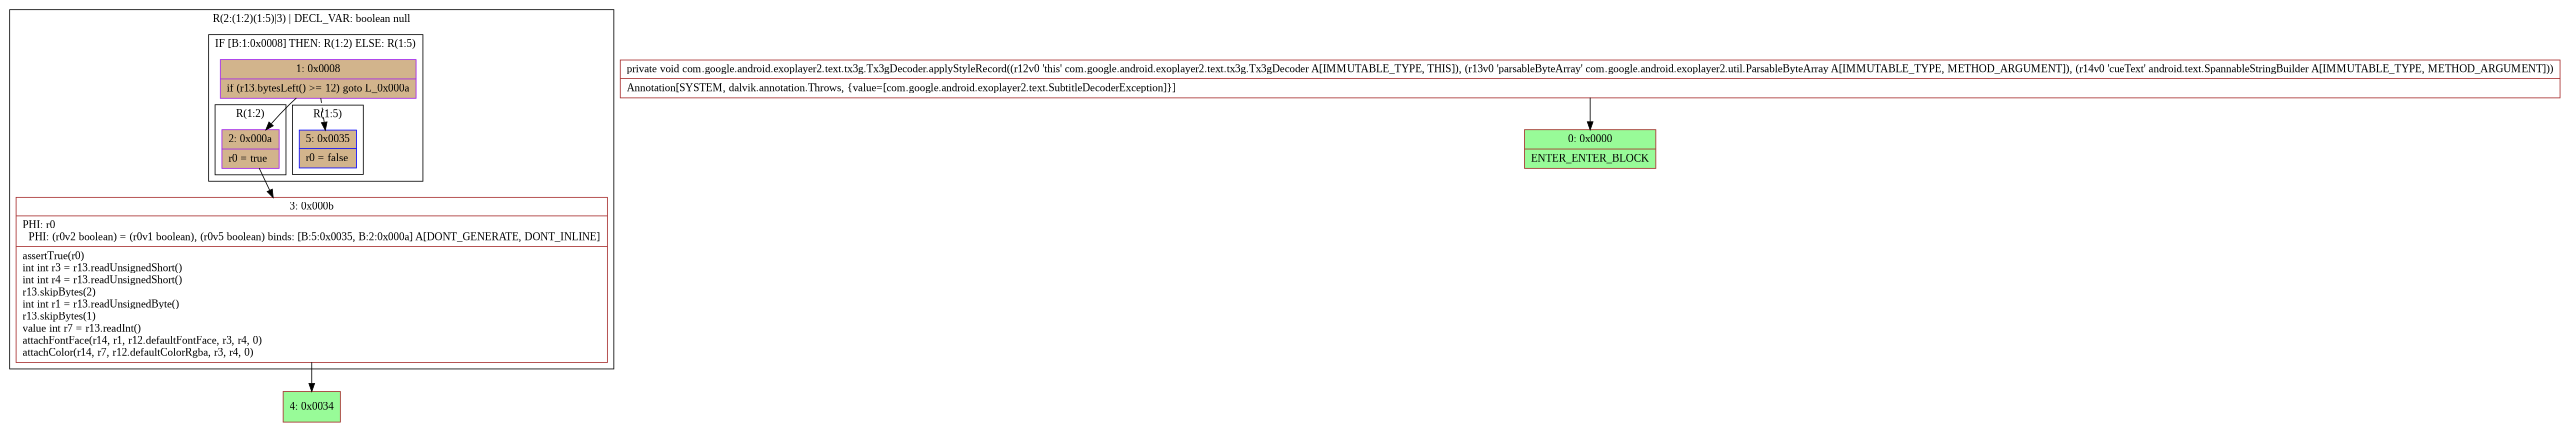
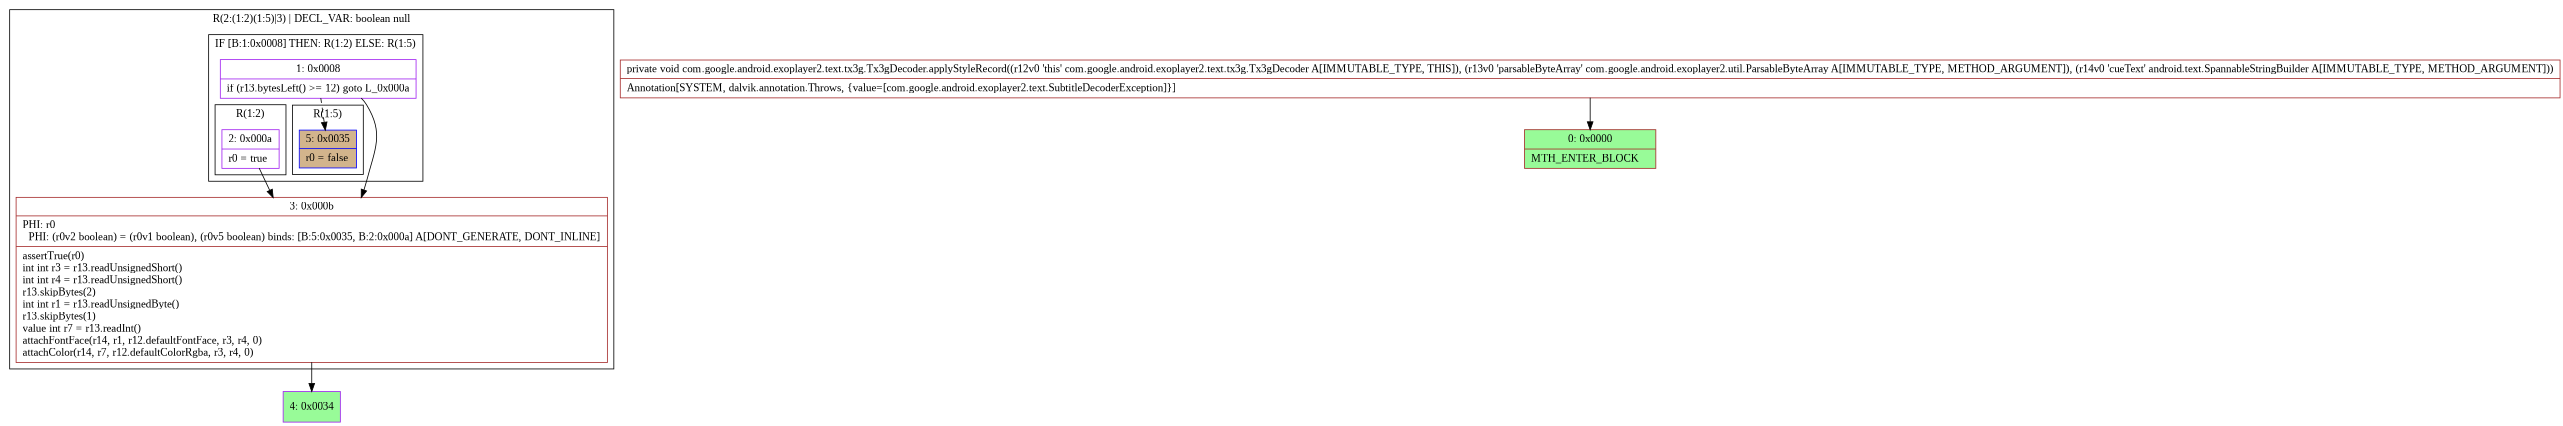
node "1: 0x0008": fillcolor tan -> white
edge "1: 0x0008" -> "2: 0x000a": now "1: 0x0008" -> "3: 0x000b"
node "2: 0x000a": fillcolor tan -> white
node "0: 0x0000": text "ENTER_ENTER_BLOCK" -> "MTH_ENTER_BLOCK"
node "4: 0x0034": color brown -> purple
